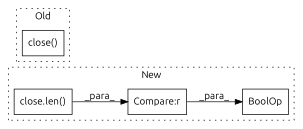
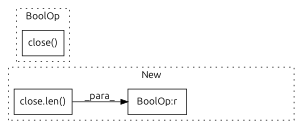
cluster "Old": label "Old" -> "BoolOp"
node "Compare:r": label "Compare:r" -> "BoolOp:r"
node "BoolOp": removed
